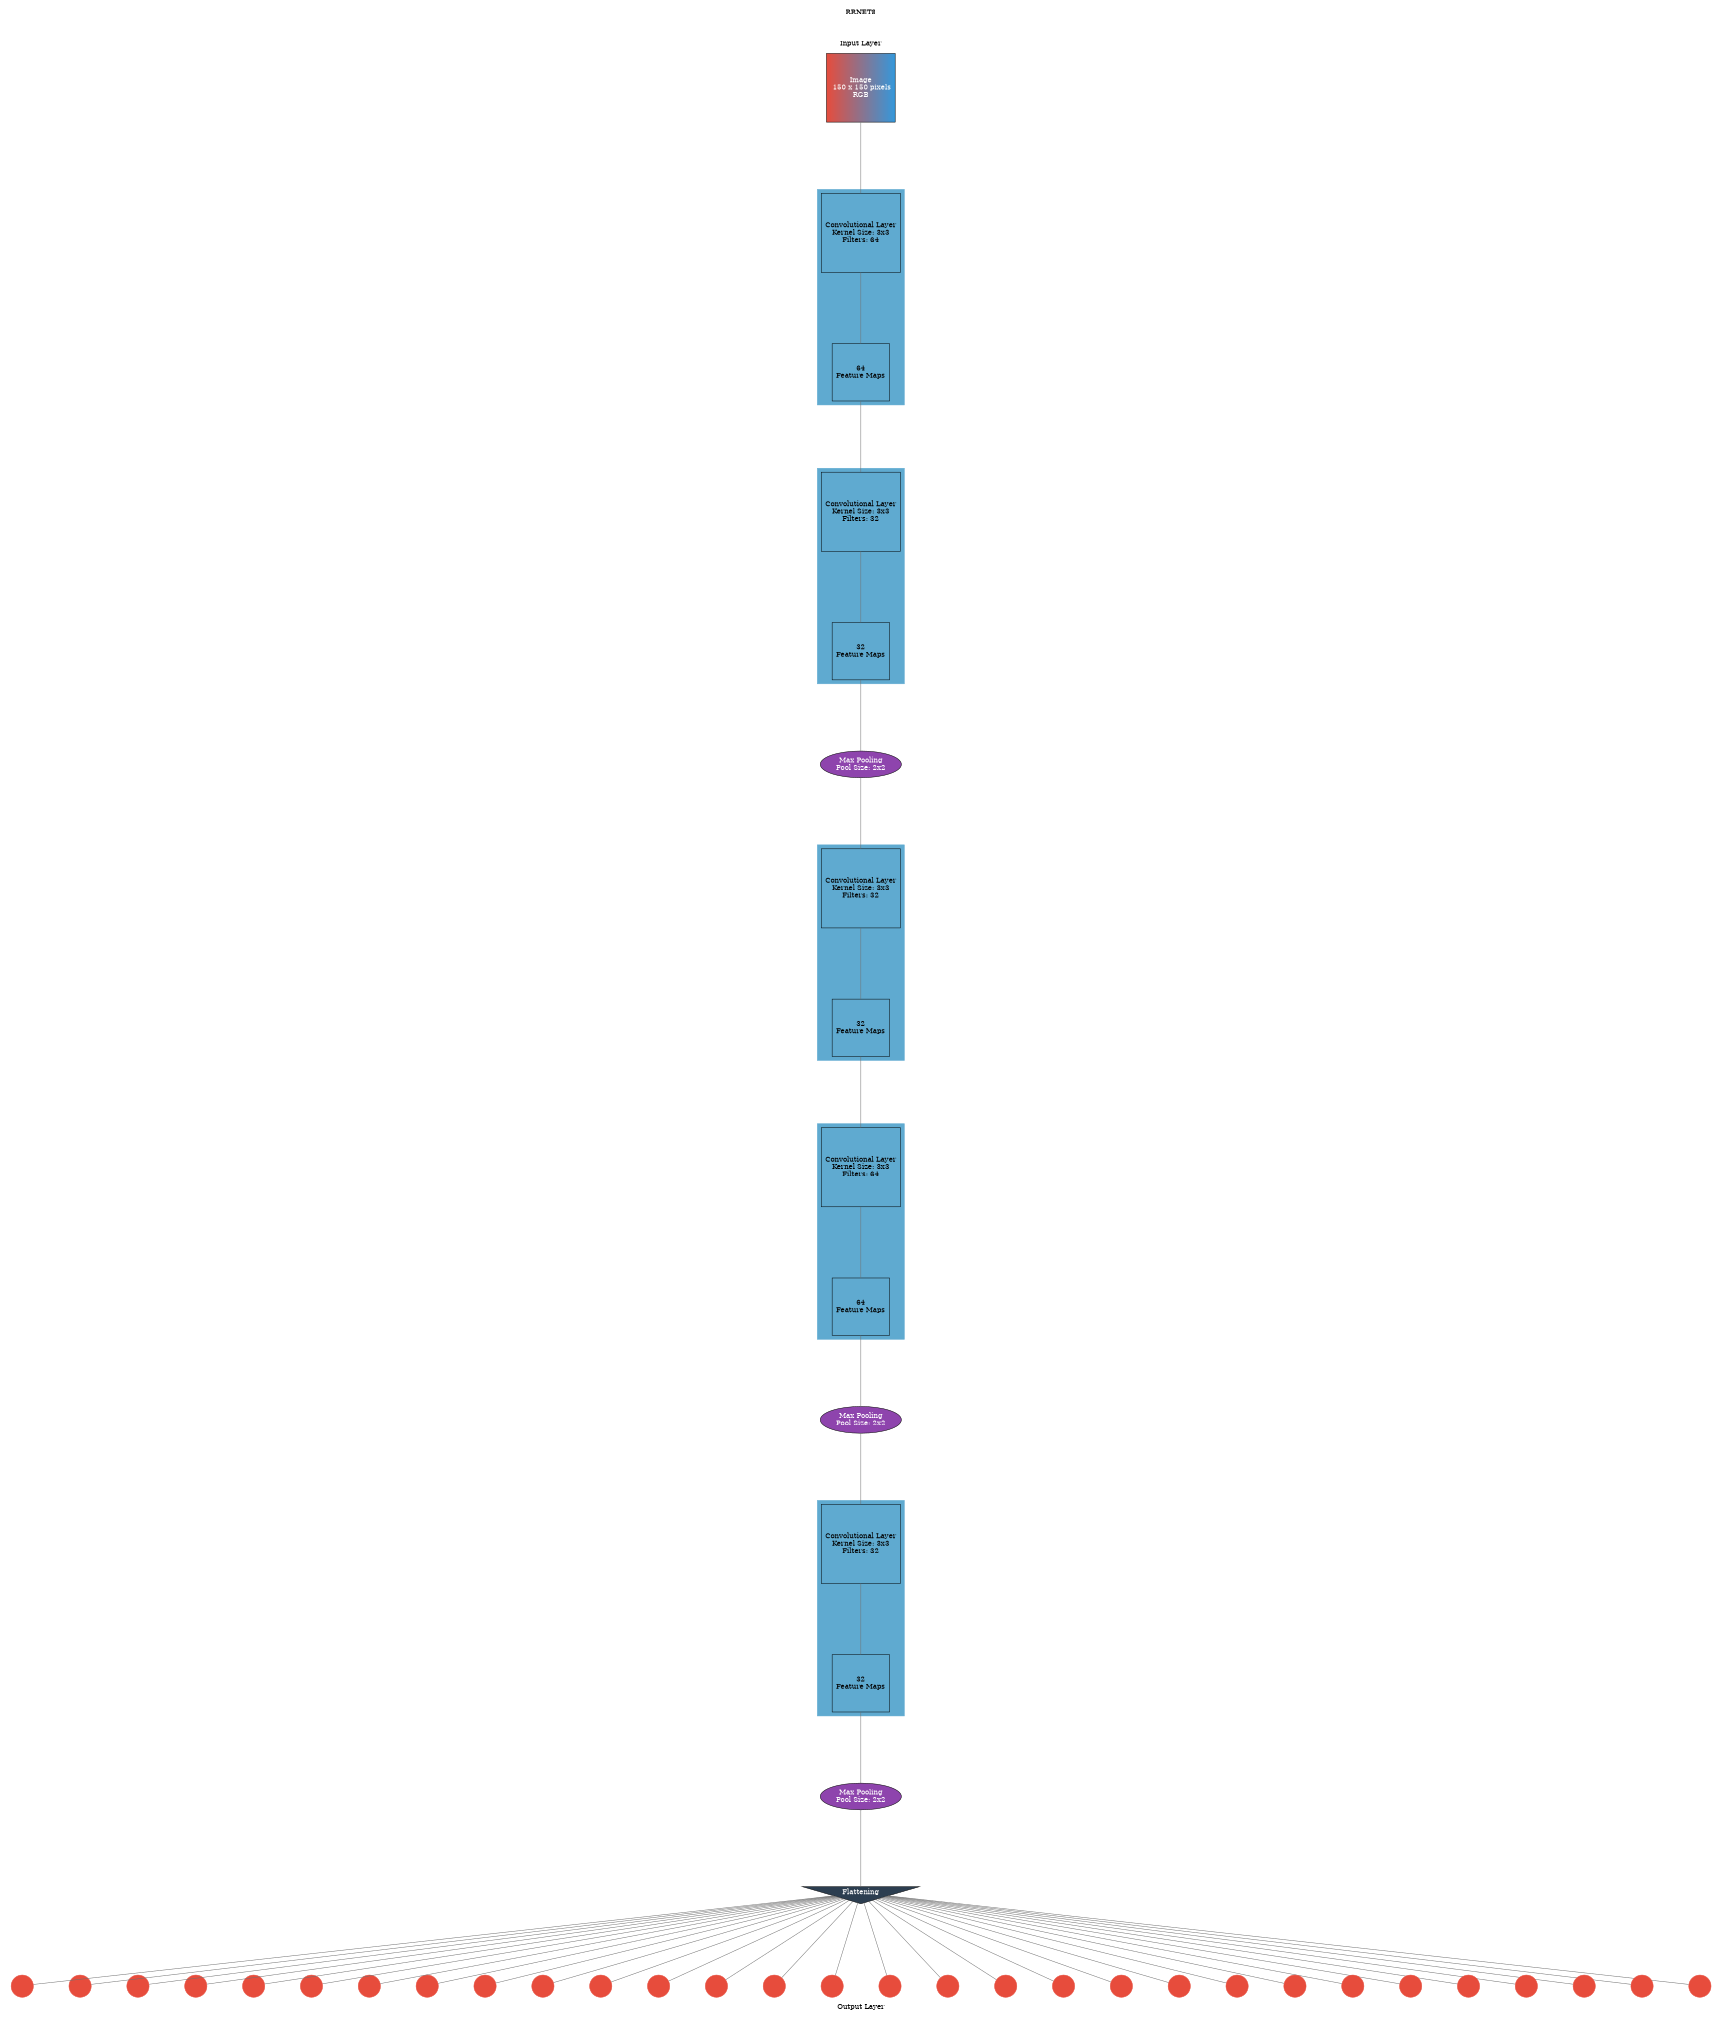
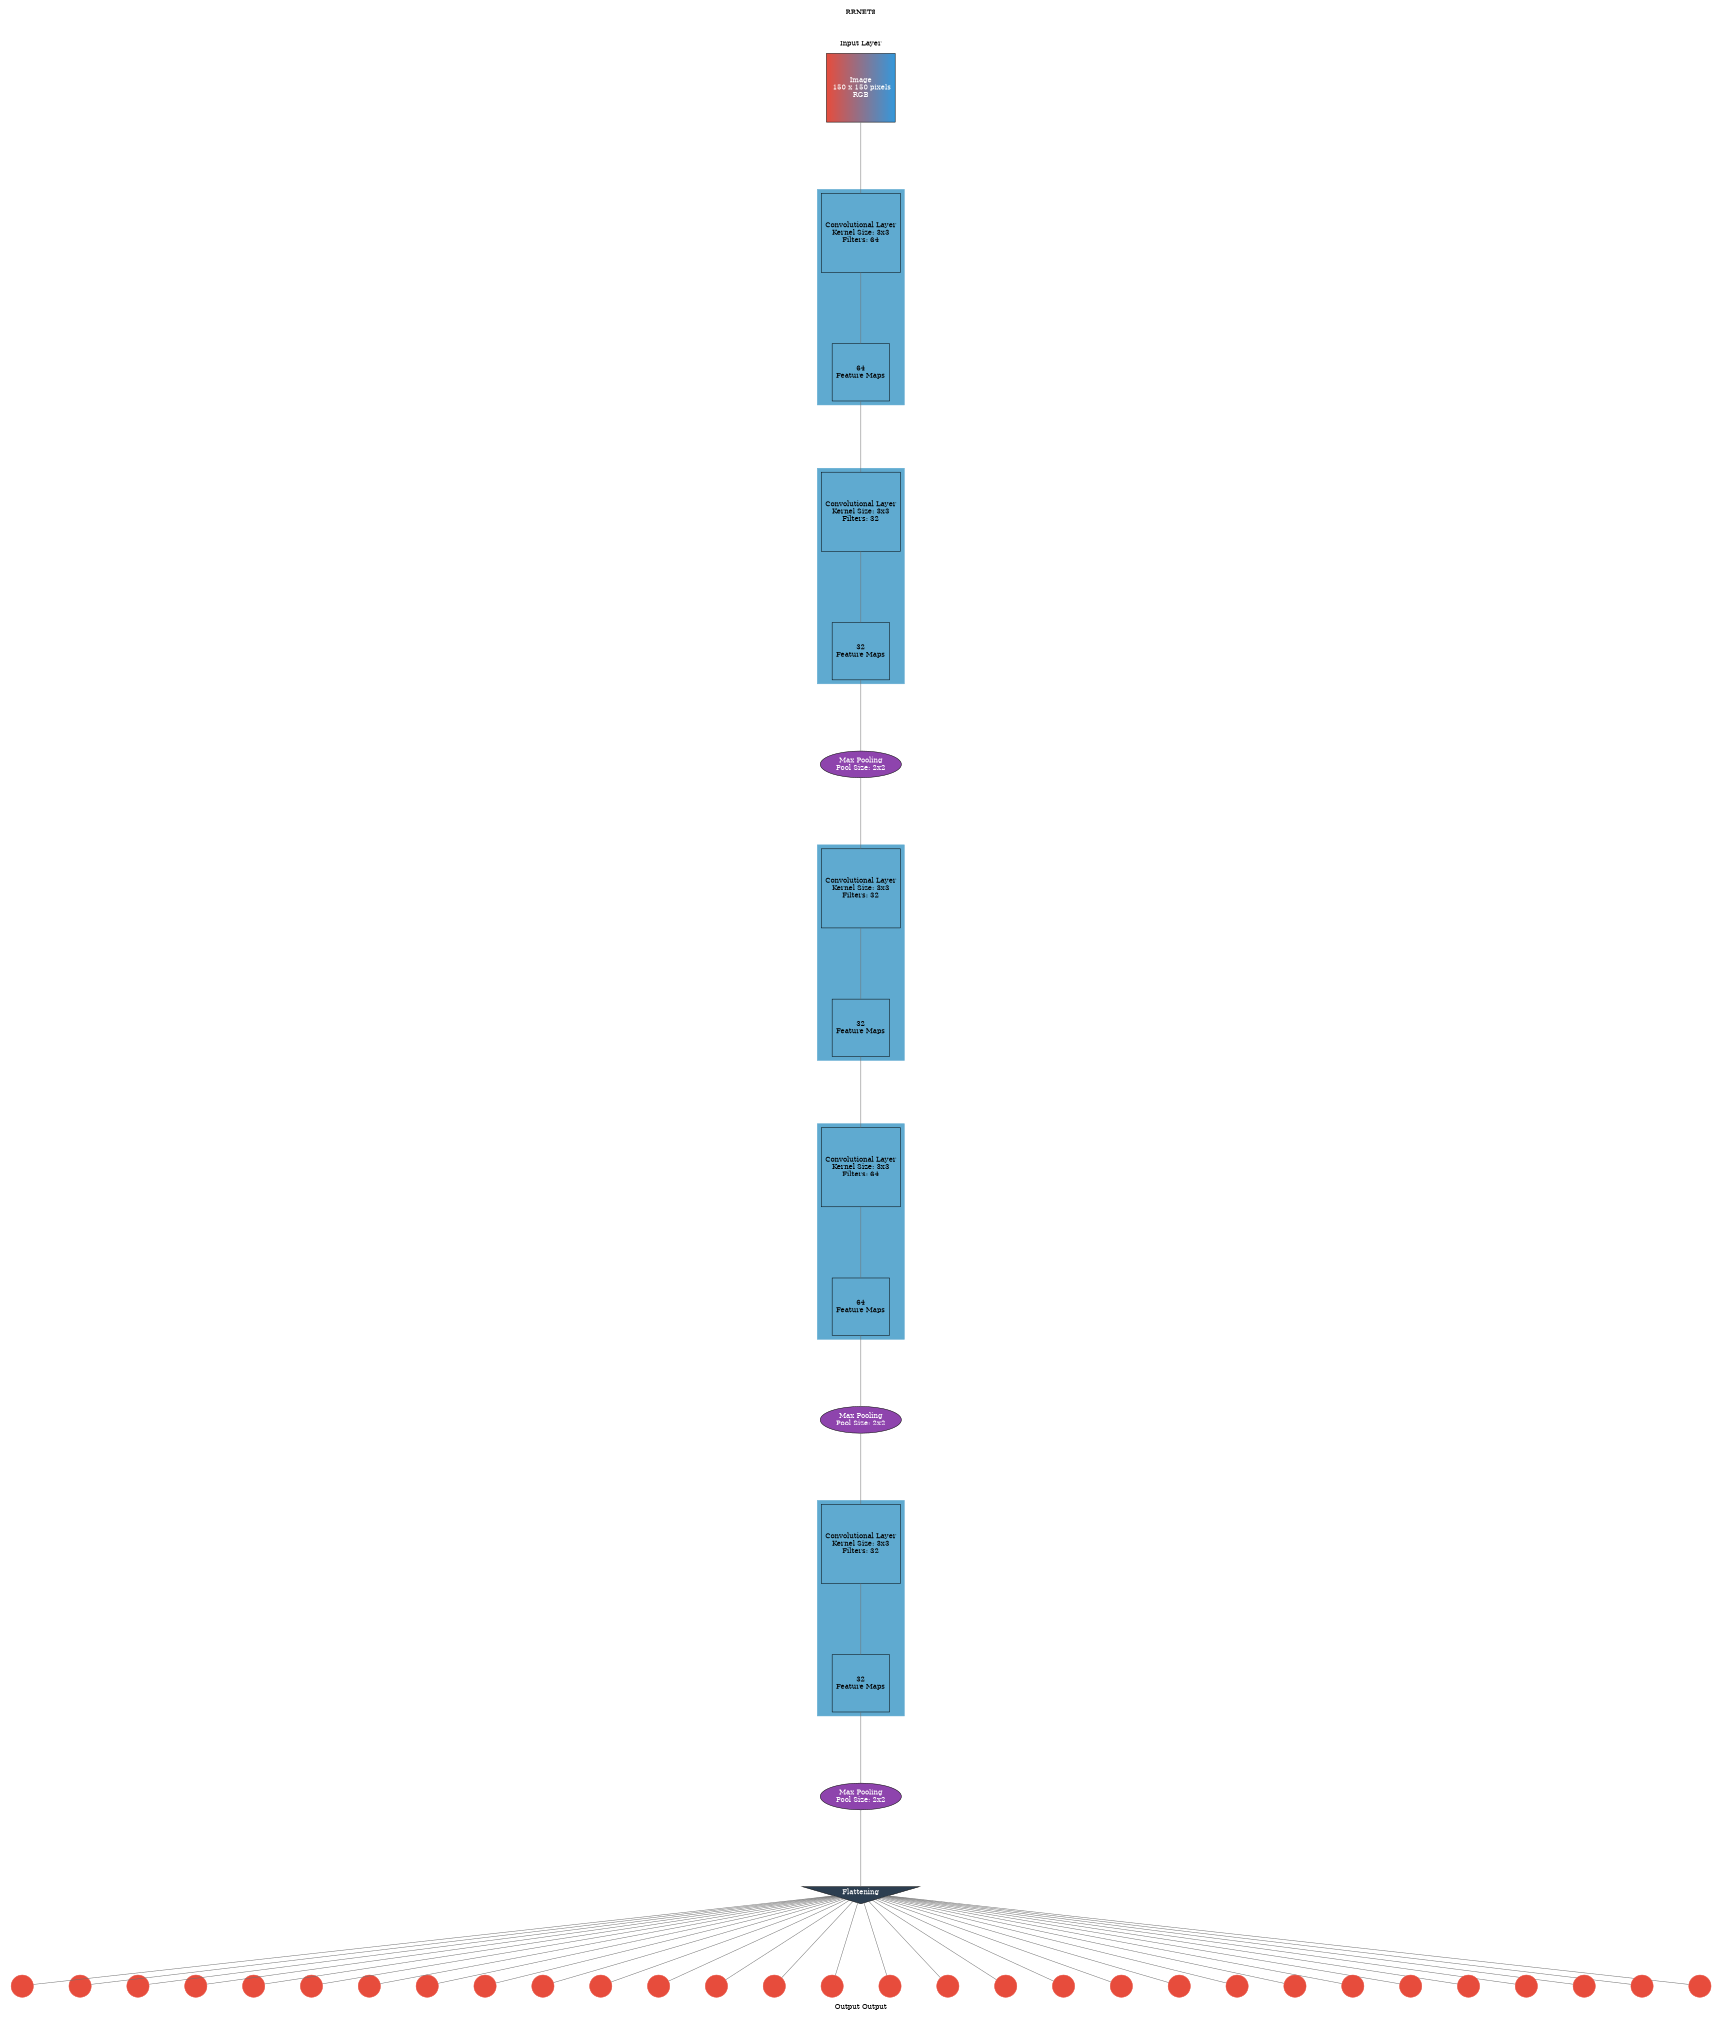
cluster "Output Layer": label "Output Layer" -> "Output Output"
